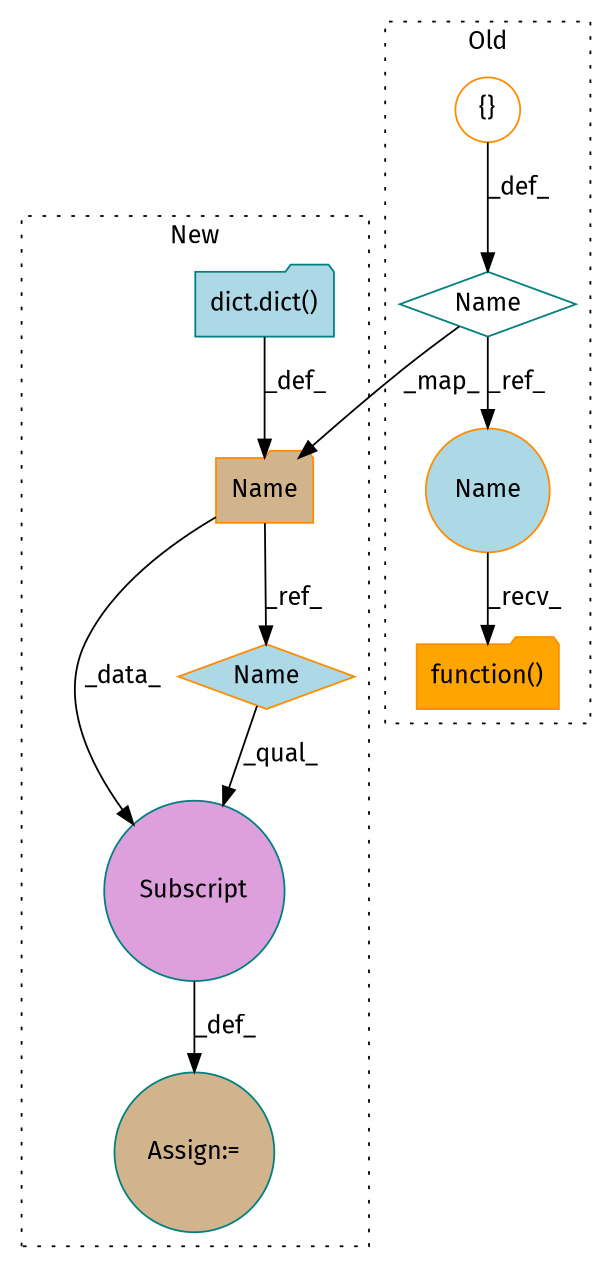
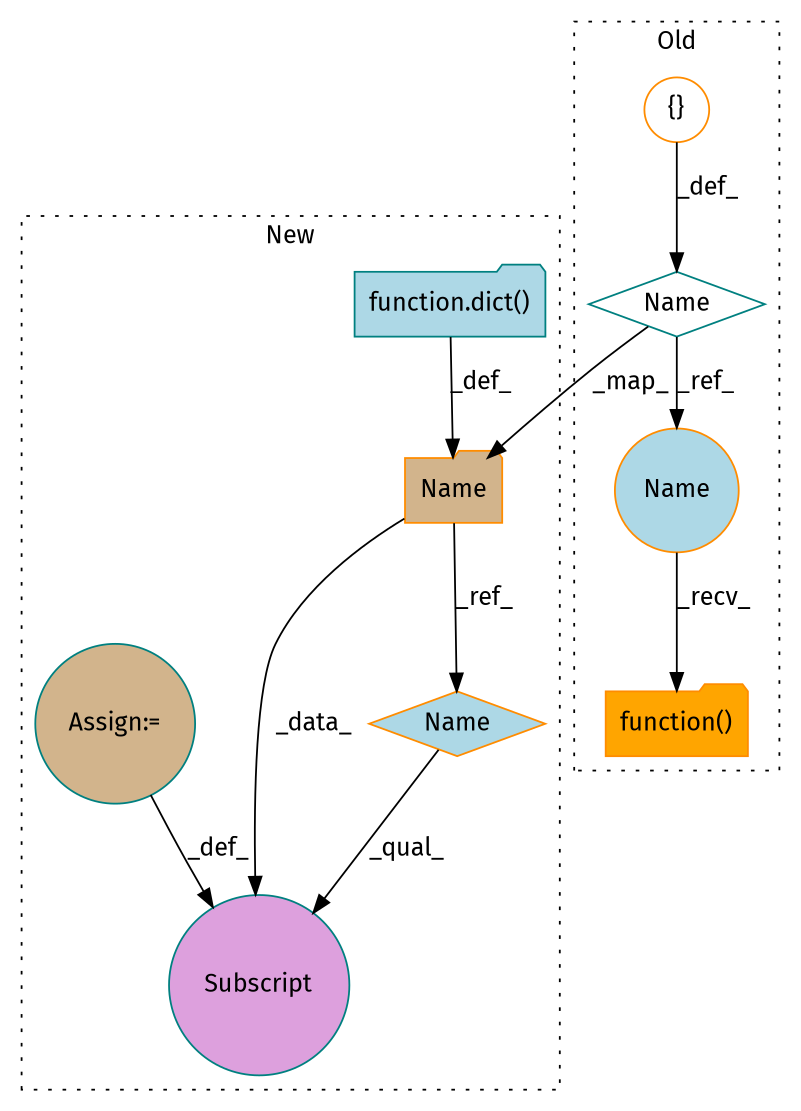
node "dict.dict()": label "dict.dict()" -> "function.dict()"
edge "Subscript" -> "Assign:=": reversed
